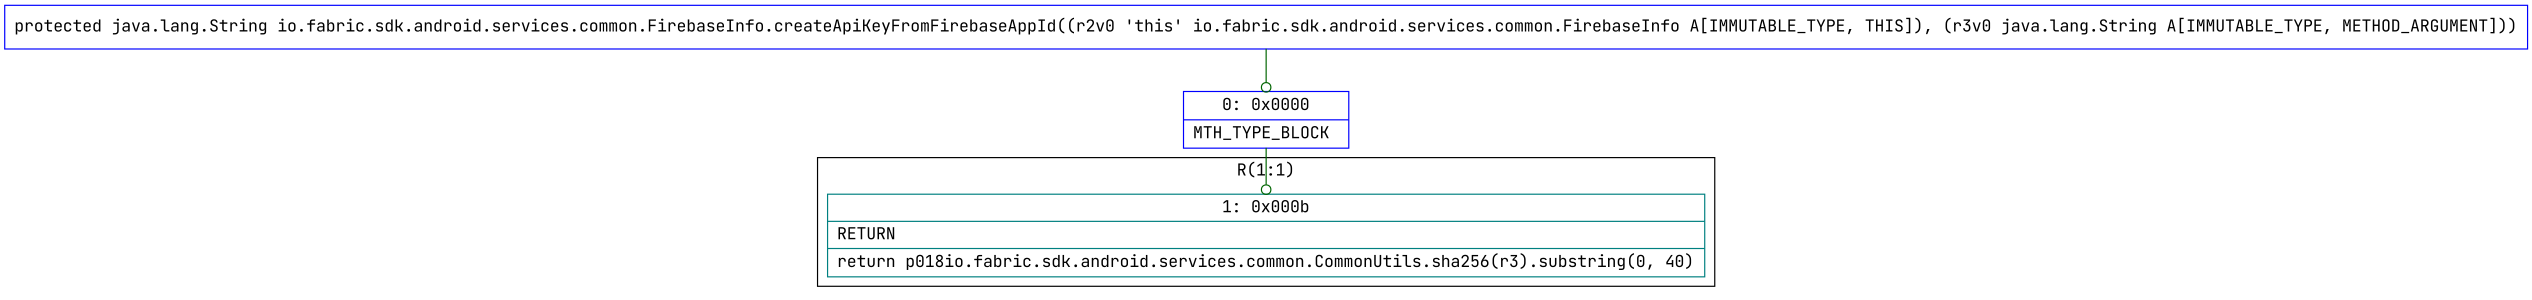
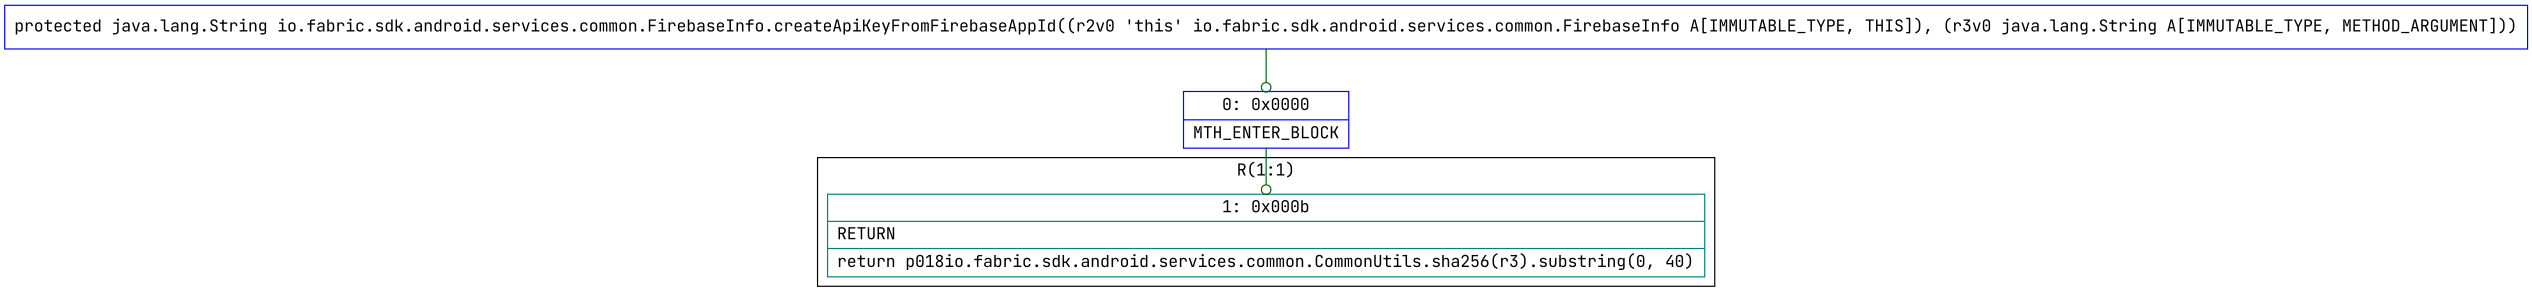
node "0: 0x0000": text "MTH_TYPE_BLOCK" -> "MTH_ENTER_BLOCK"
